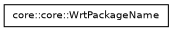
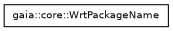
node "core::core::WrtPackageName": label "core::core::WrtPackageName" -> "gaia::core::WrtPackageName"
